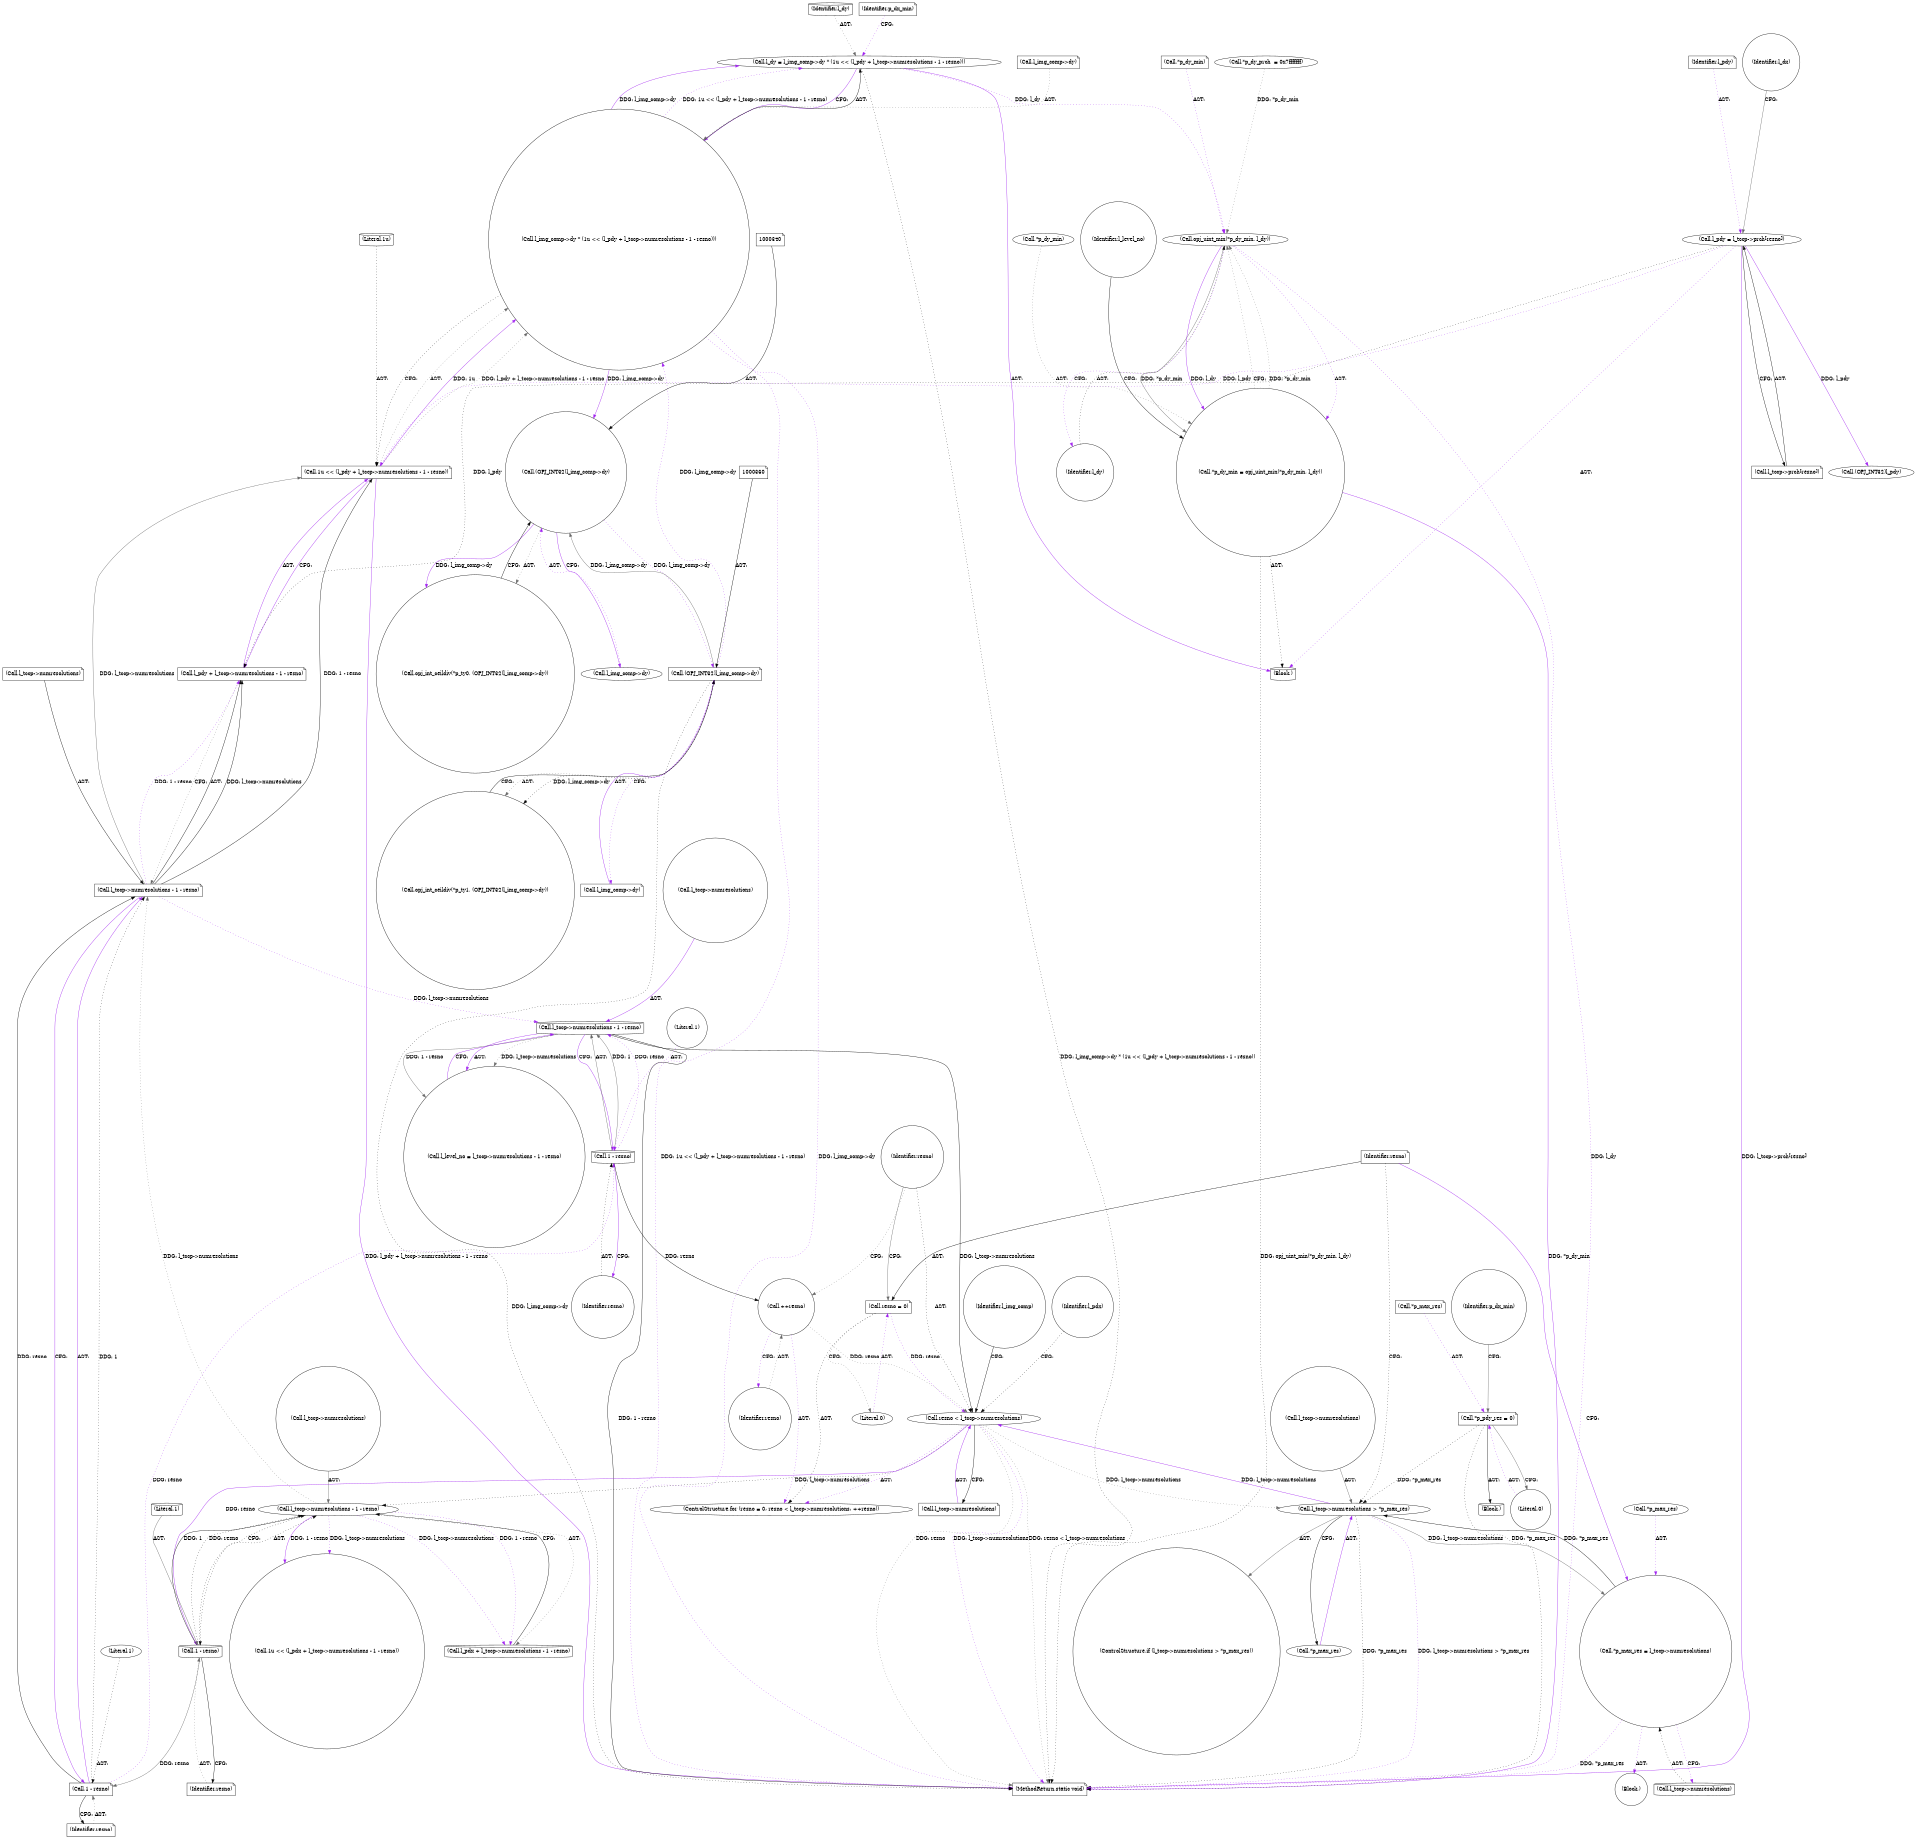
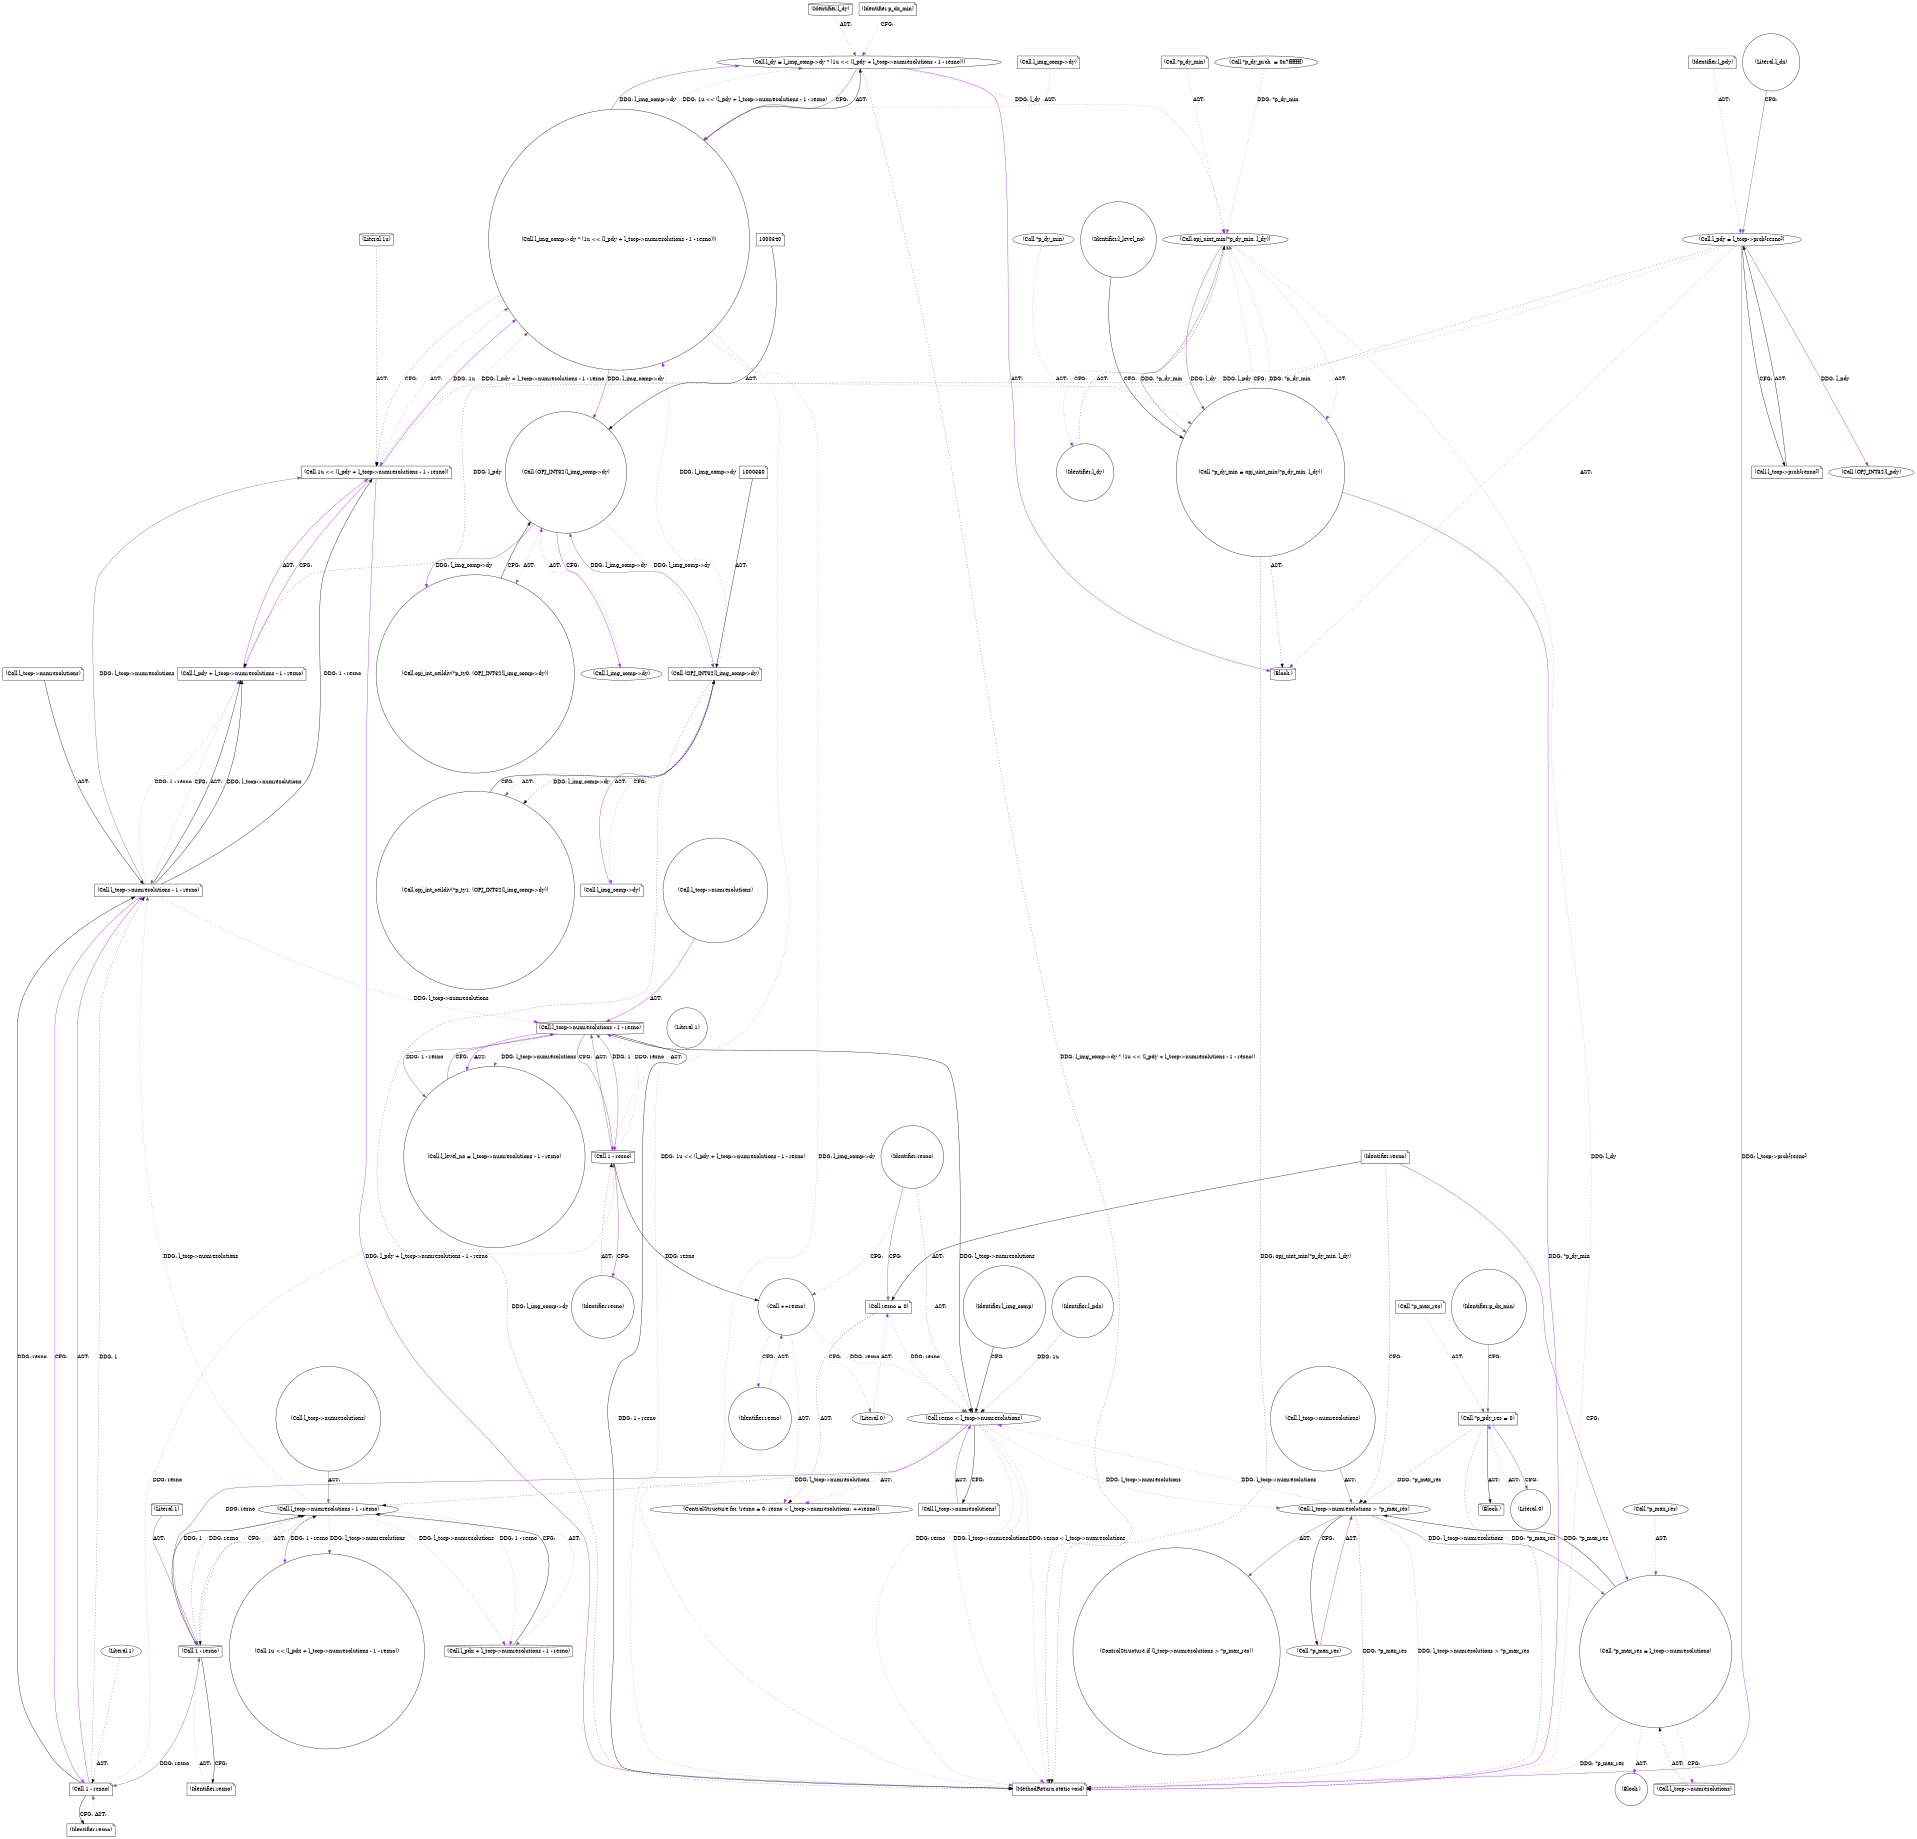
node "(Identifier,l_dx)": label "(Identifier,l_dx)" -> "(Literal,l_dx)"
edge "(Identifier,l_pdx)" -> "(Call,resno < l_tccp->numresolutions)": label "CFG: " -> "DDG: 1u"
edge "(Call,l_tccp->numresolutions > *p_max_res)" -> "(Call,resno < l_tccp->numresolutions)": style solid -> dotted
